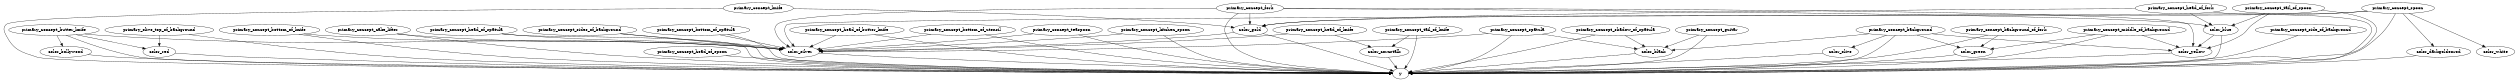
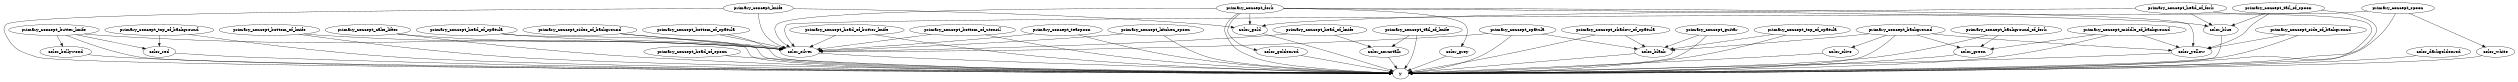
edge "primary_concept_spoon" -> "color_gold": removed
edge "primary_concept_spoon" -> "color_darkgoldenrod": removed
node "primary_olive_top_of_background": label "primary_olive_top_of_background" -> "primary_concept_top_of_background"
node "primary_concept_top_of_spatula": added
edge "color_blue" -> "color_yellow": now "primary_concept_side_of_background" -> "color_yellow"
edge "color_gold" -> "color_silver": now "primary_concept_knife" -> "color_silver"
node "color_goldenrod": added
node "color_grey": added
edge "color_white" -> "y": added
